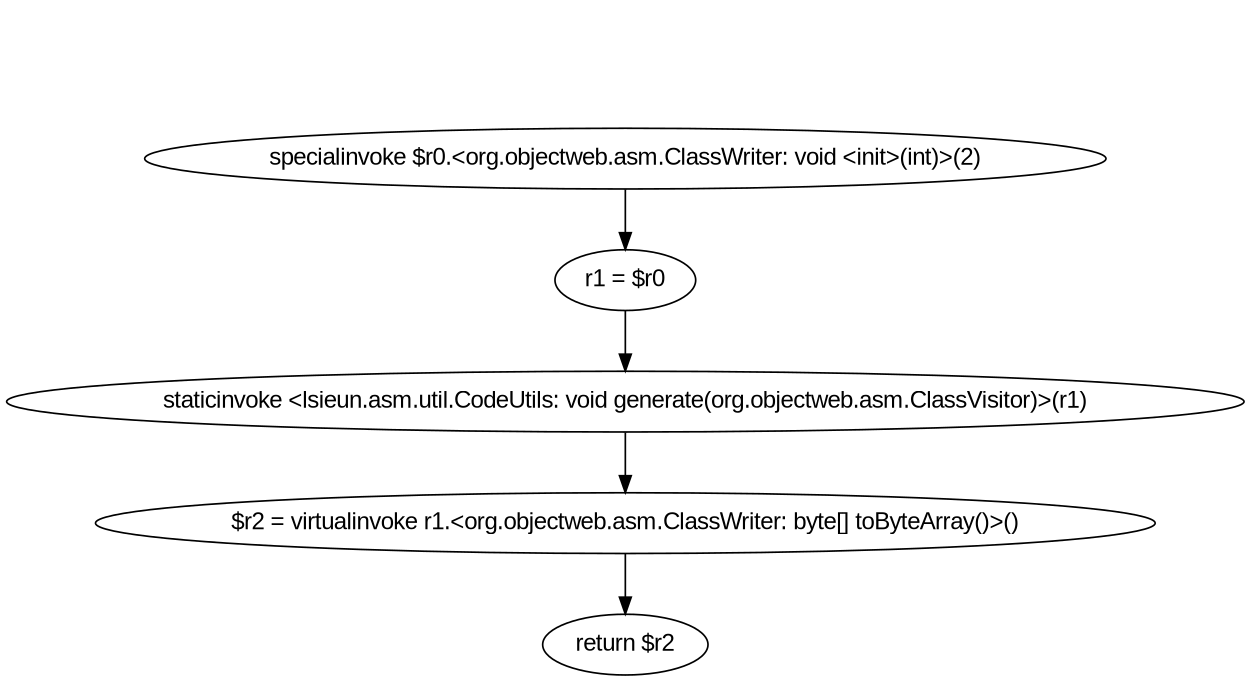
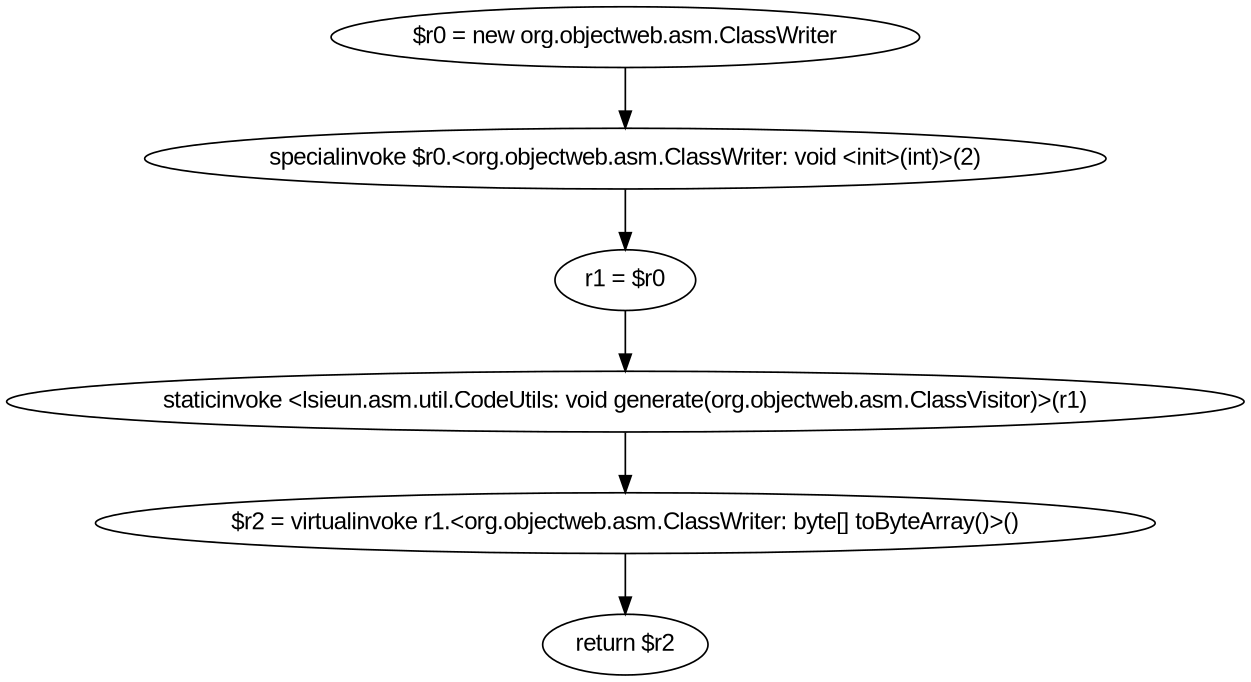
node "$r0 = new org.objectweb.asm.ClassWriter": added
